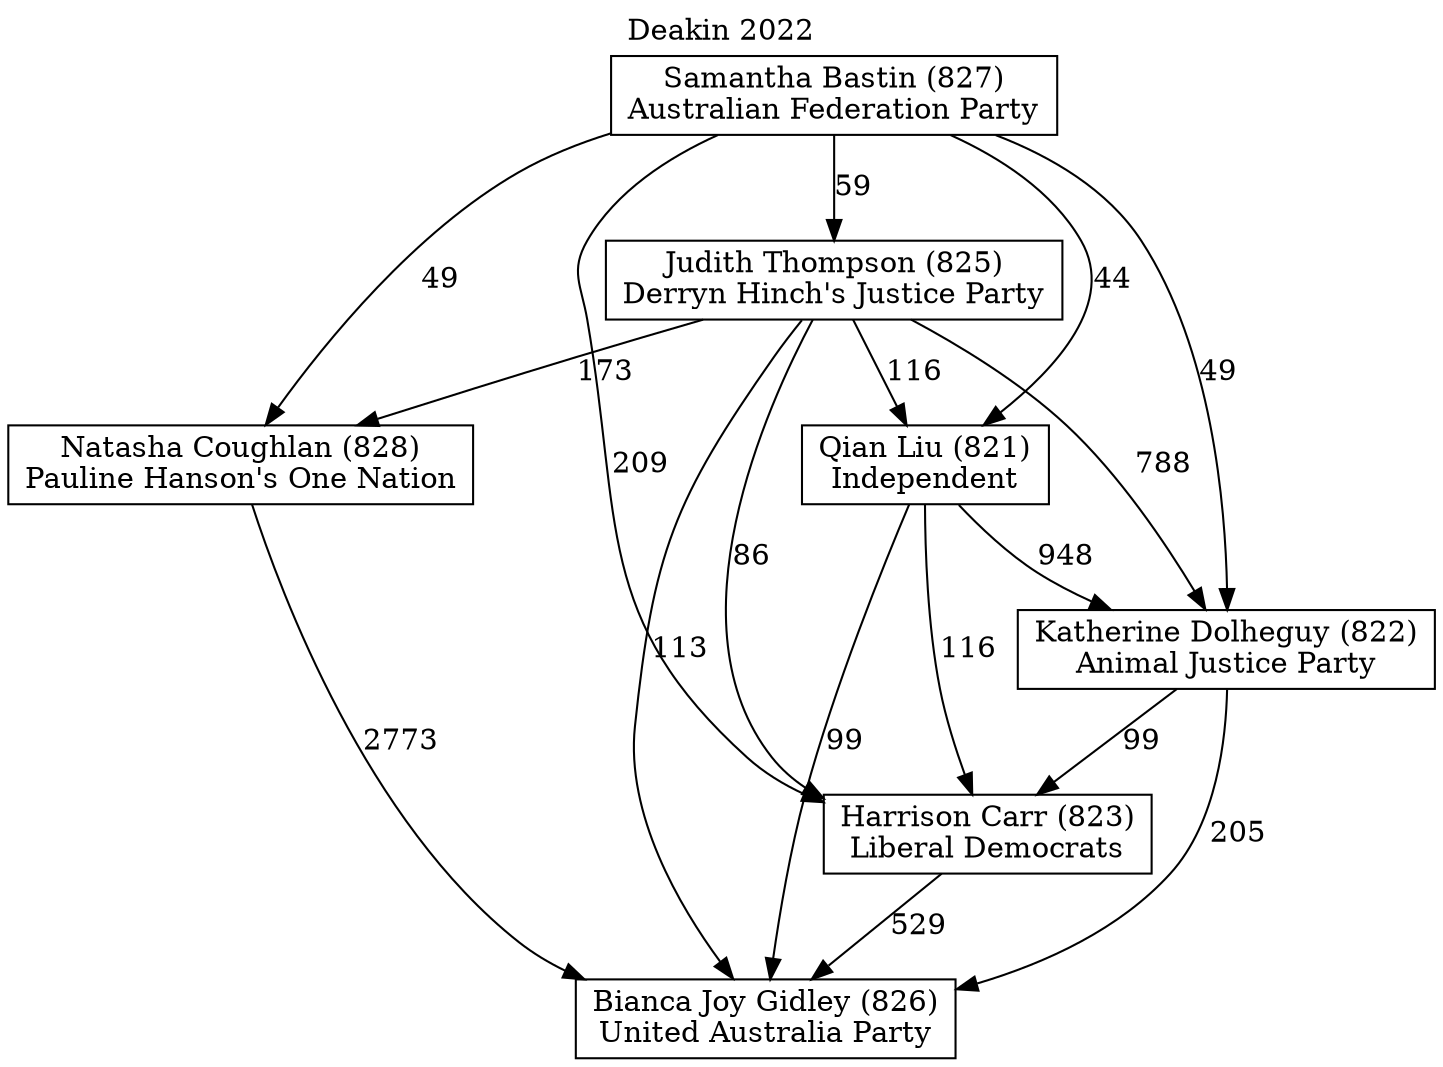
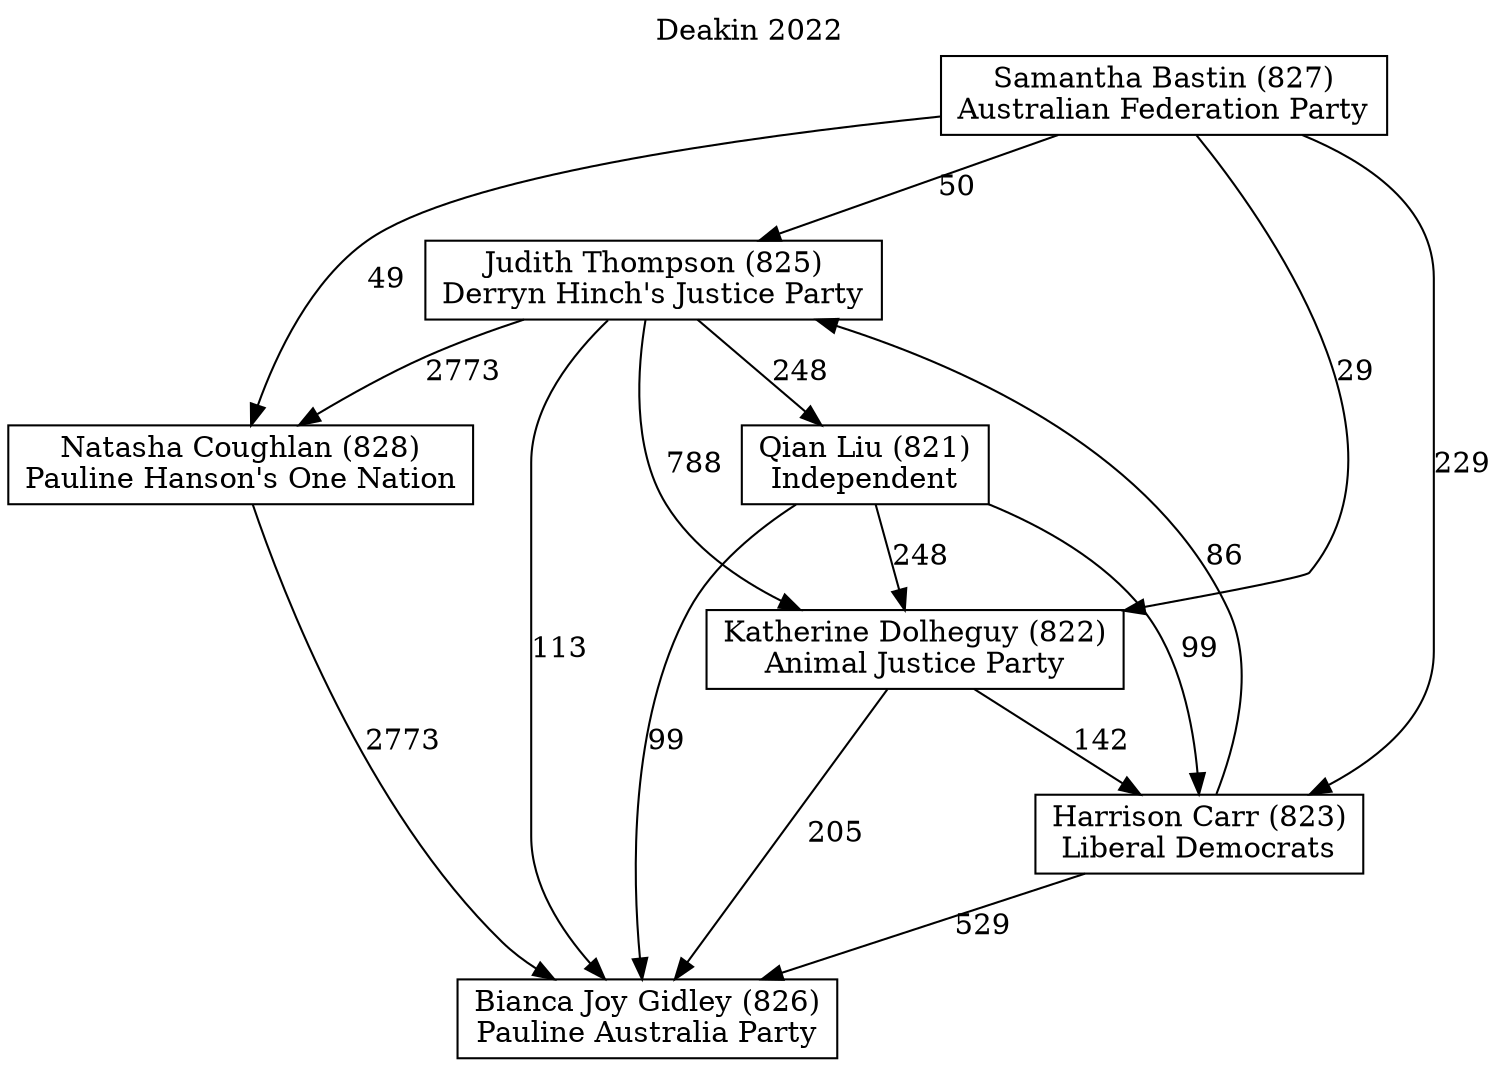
edge "Samantha Bastin (827) Australian Federation Party" -> "Judith Thompson (825) Derryn Hinch's Justice Party": label "59" -> "50"
edge "Samantha Bastin (827) Australian Federation Party" -> "Qian Liu (821) Independent": removed, label "44"
edge "Judith Thompson (825) Derryn Hinch's Justice Party" -> "Natasha Coughlan (828) Pauline Hanson's One Nation": label "173" -> "2773"
edge "Judith Thompson (825) Derryn Hinch's Justice Party" -> "Qian Liu (821) Independent": label "116" -> "248"
edge "Samantha Bastin (827) Australian Federation Party" -> "Katherine Dolheguy (822) Animal Justice Party": label "49" -> "29"
edge "Samantha Bastin (827) Australian Federation Party" -> "Harrison Carr (823) Liberal Democrats": label "209" -> "229"
edge "Qian Liu (821) Independent" -> "Katherine Dolheguy (822) Animal Justice Party": label "948" -> "248"
edge "Judith Thompson (825) Derryn Hinch's Justice Party" -> "Harrison Carr (823) Liberal Democrats": reversed
edge "Qian Liu (821) Independent" -> "Harrison Carr (823) Liberal Democrats": label "116" -> "99"
edge "Katherine Dolheguy (822) Animal Justice Party" -> "Harrison Carr (823) Liberal Democrats": label "99" -> "142"
node "Bianca Joy Gidley (826) United Australia Party": label "Bianca Joy Gidley (826) United Australia Party" -> "Bianca Joy Gidley (826) Pauline Australia Party"
